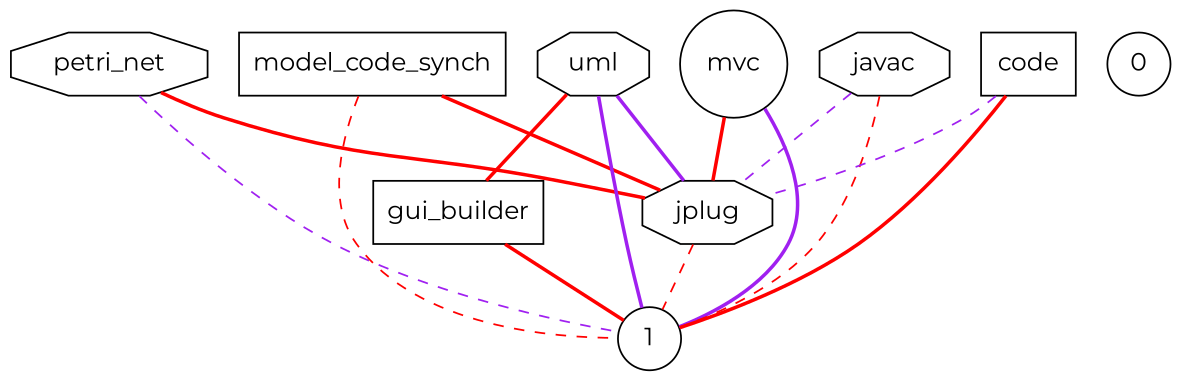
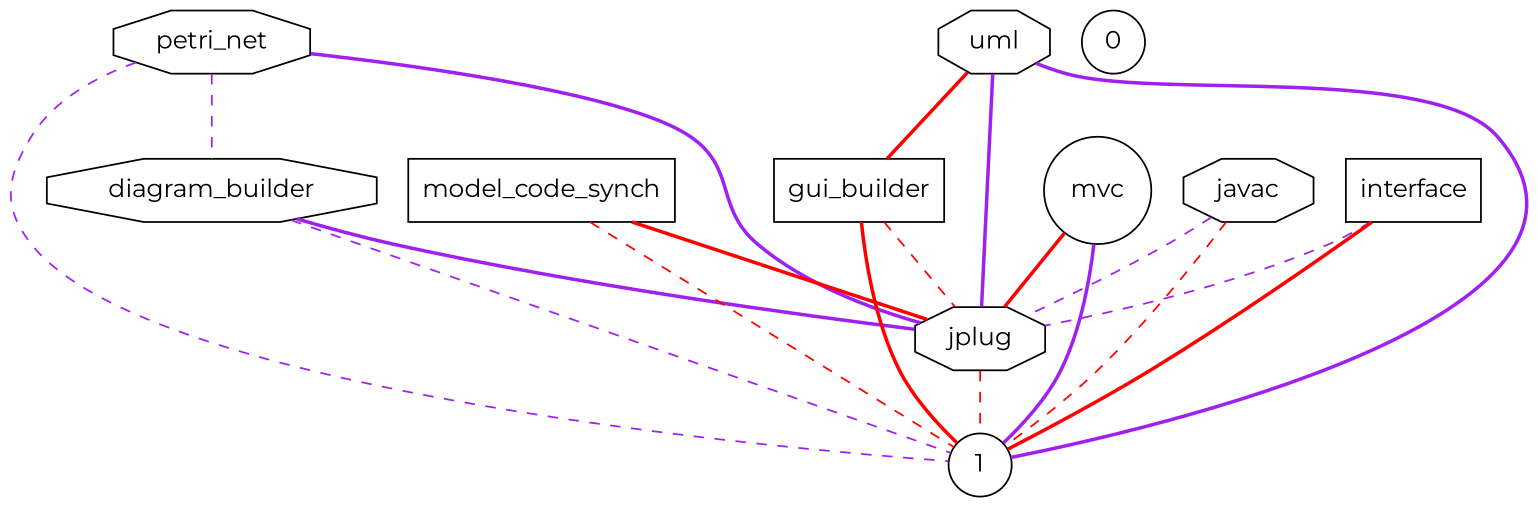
node "code": label "code" -> "interface"
edge "petri_net" -- "jplug": color red -> purple
node "diagram_builder": added
edge "gui_builder" -- "jplug": added
